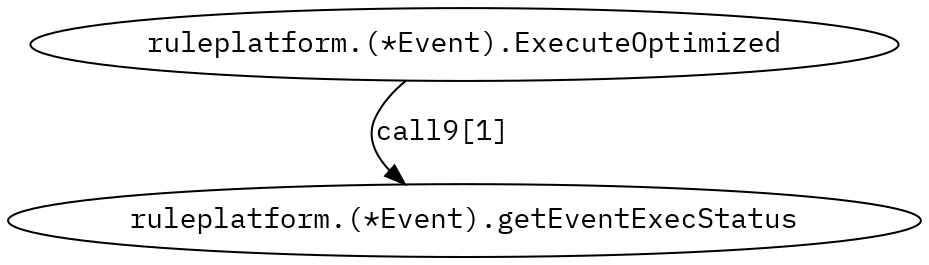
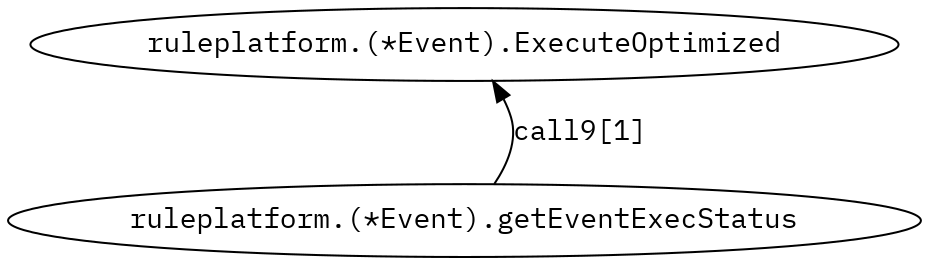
edge "ruleplatform.(*Event).ExecuteOptimized" -> "ruleplatform.(*Event).getEventExecStatus": reversed
